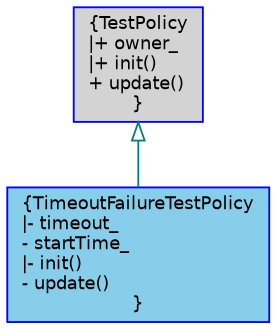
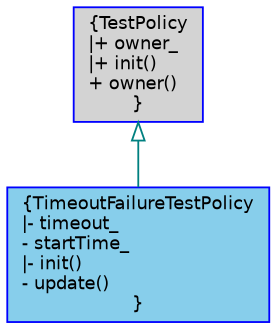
node "{TestPolicy |+ owner_ |+ init() + update() }": label "{TestPolicy |+ owner_ |+ init() + update() }" -> "{TestPolicy |+ owner_ |+ init() + owner() }"
